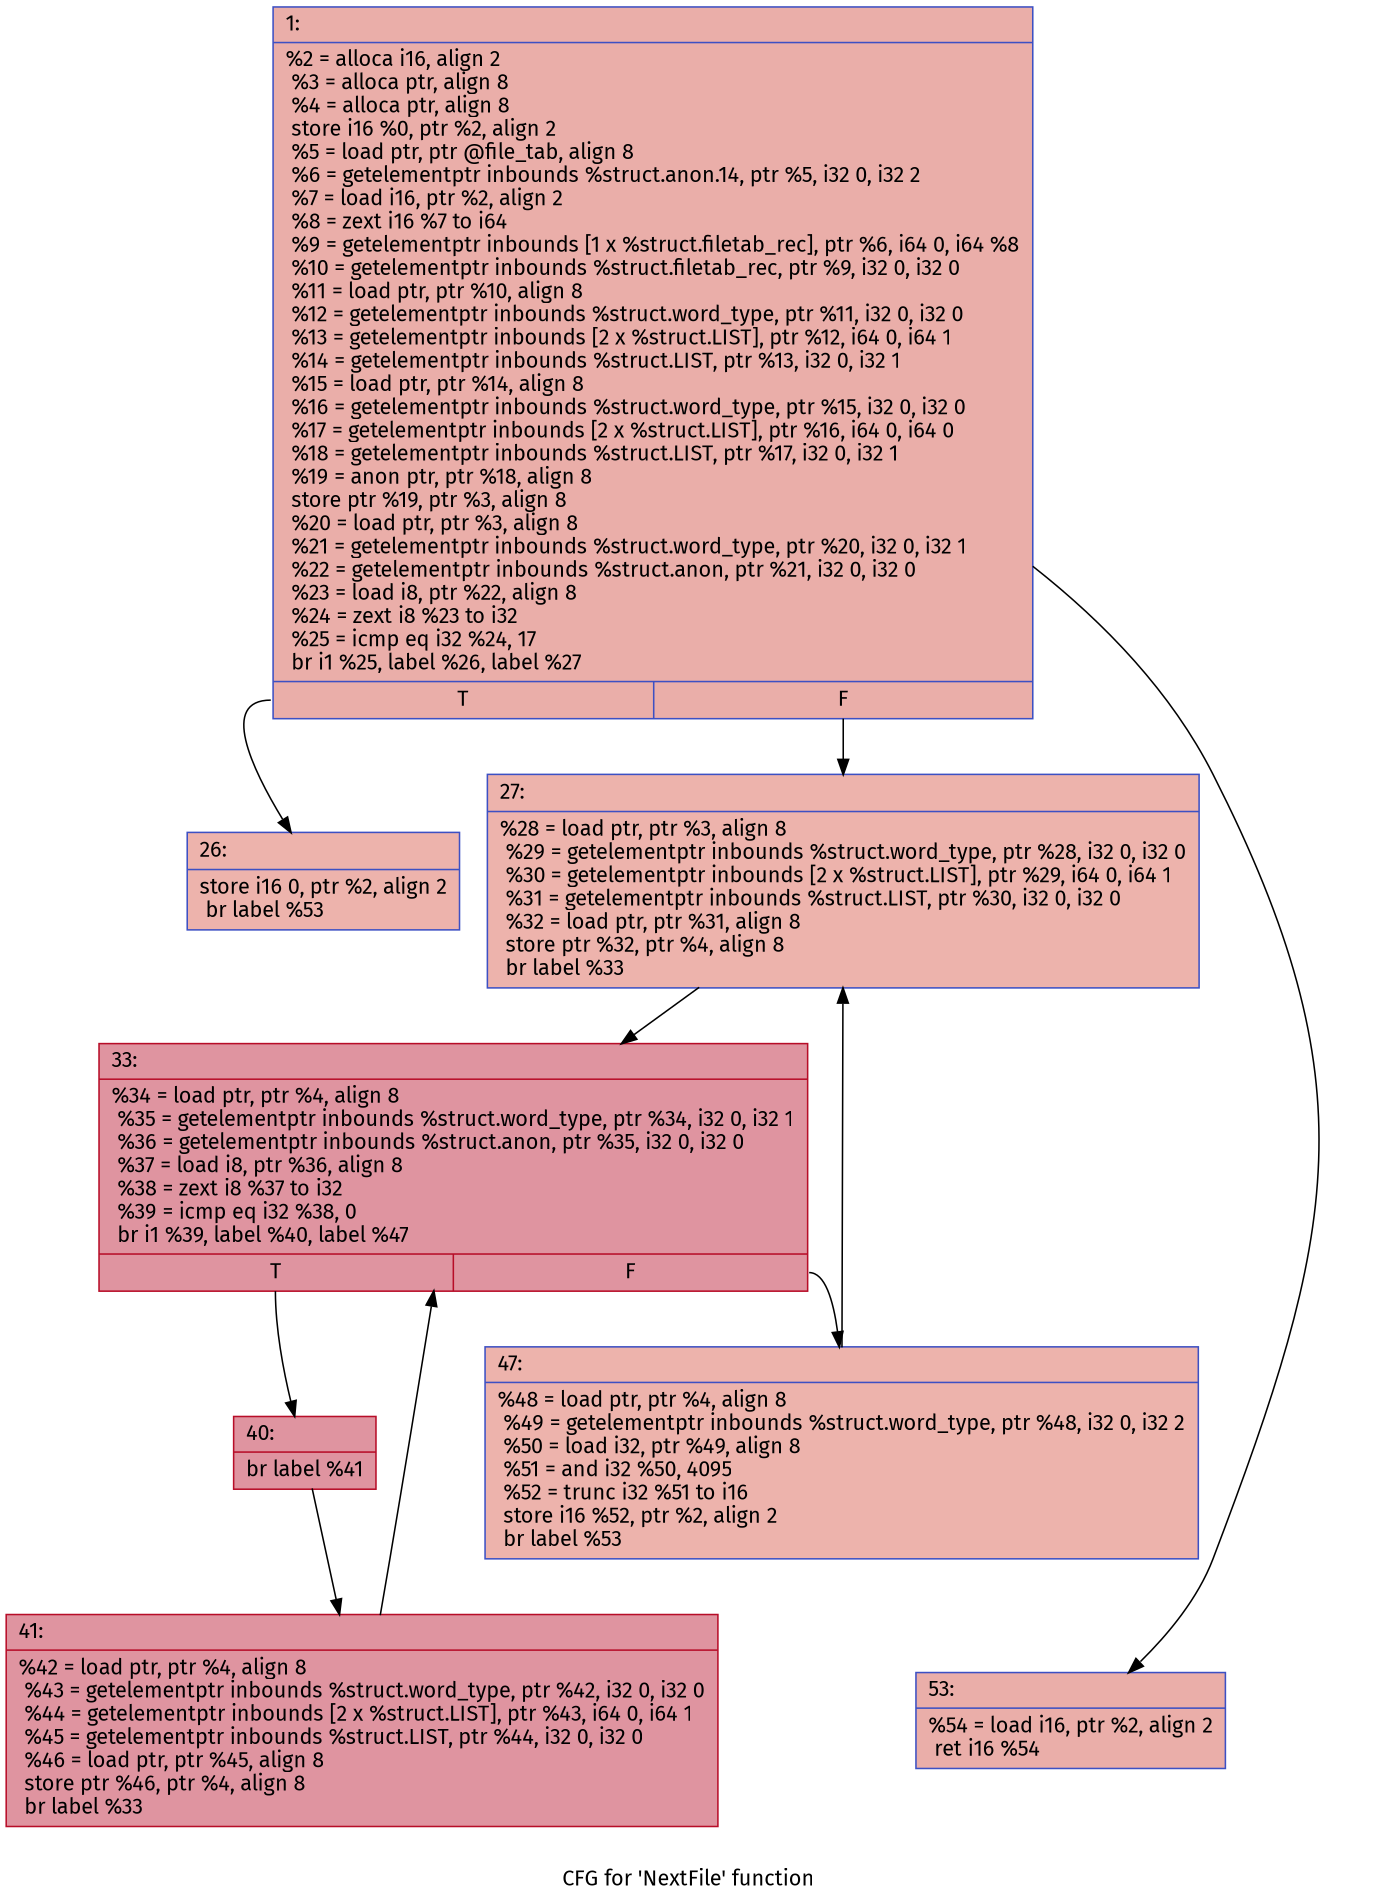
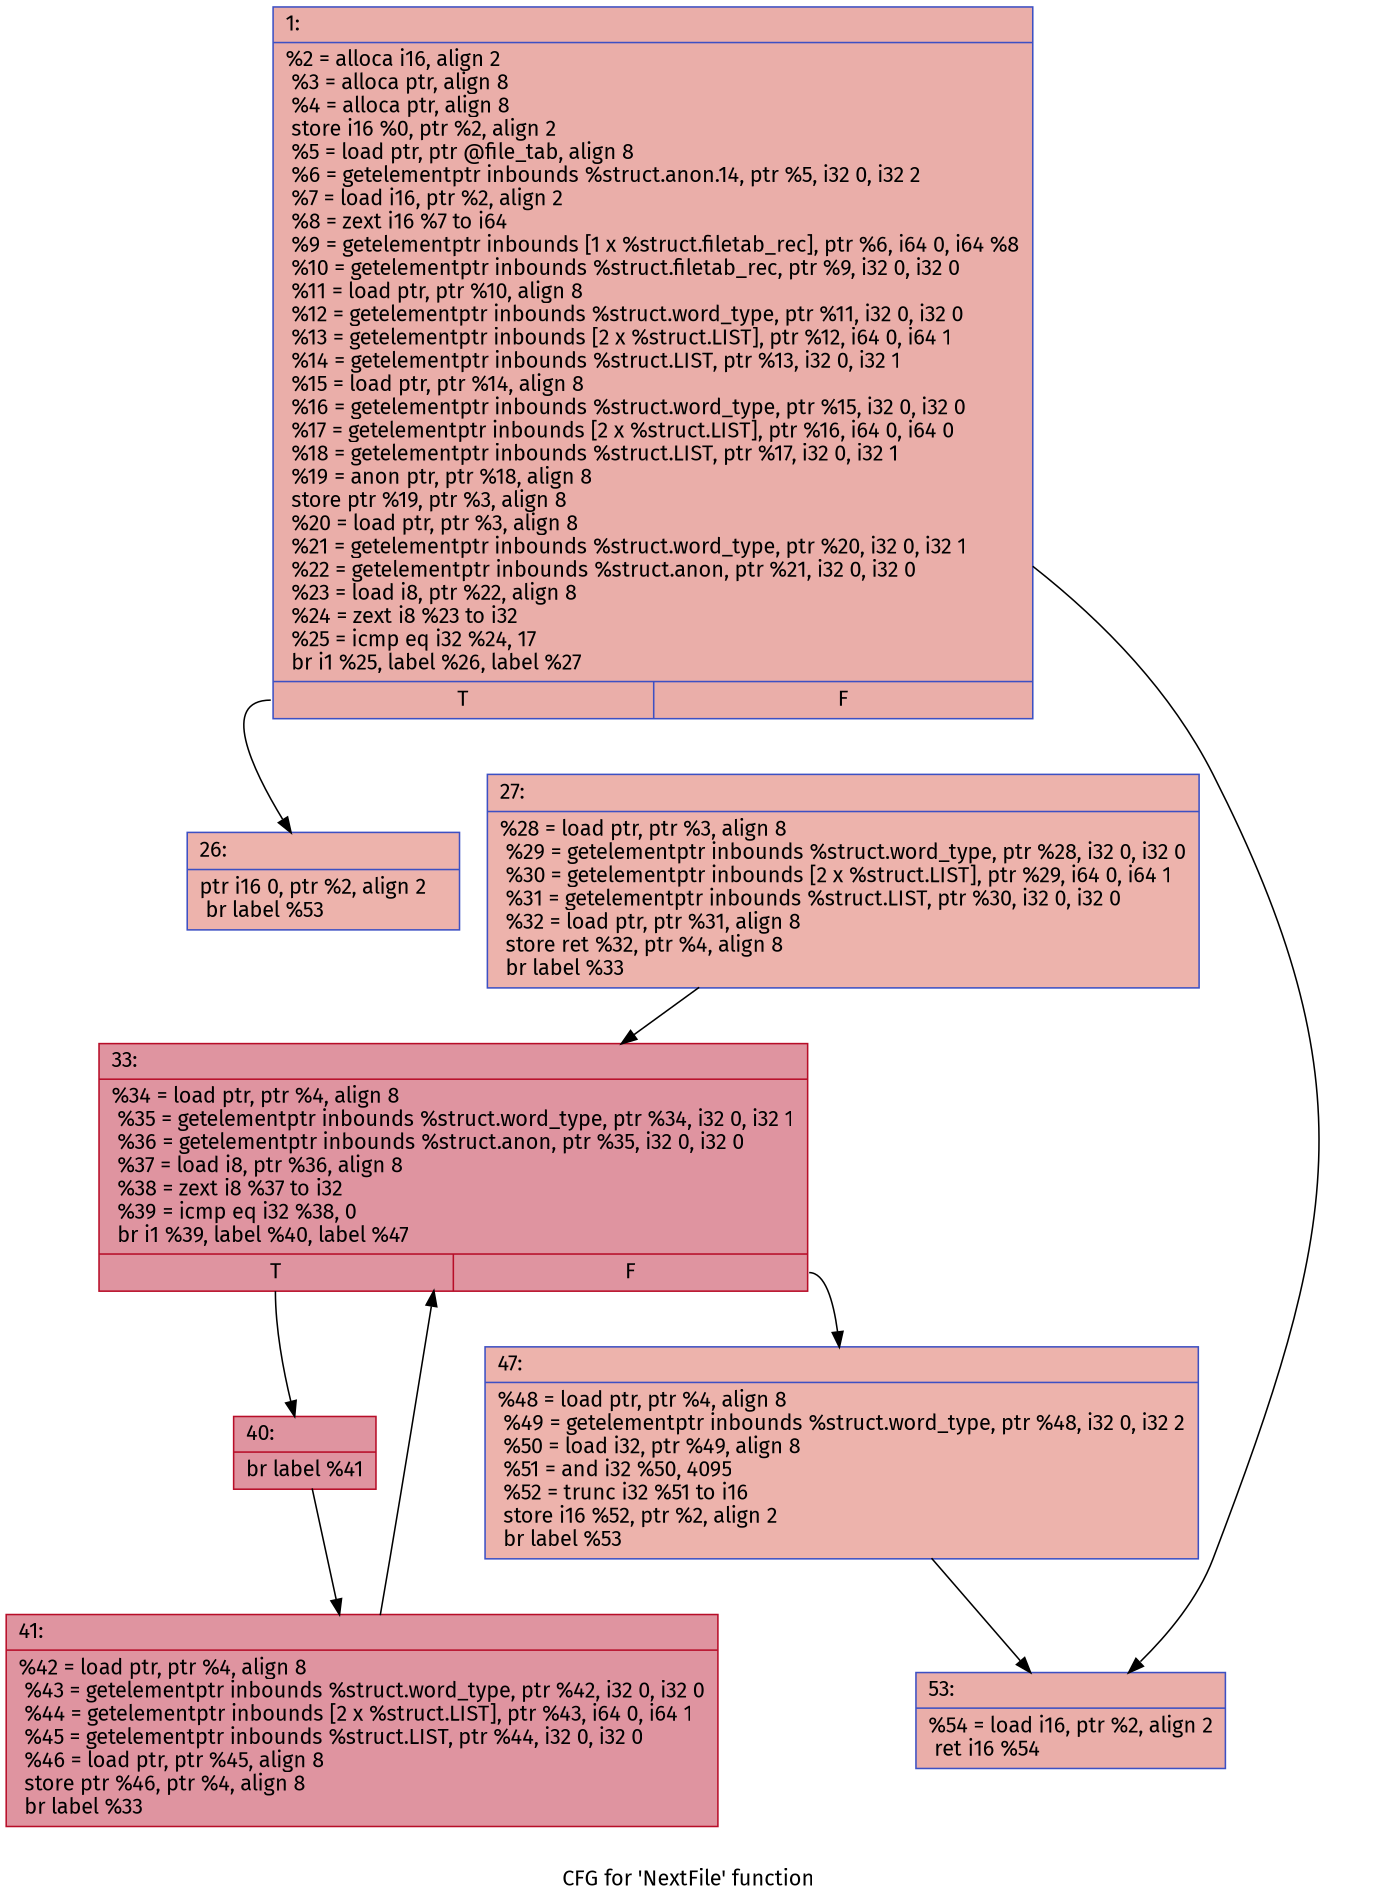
edge "1:" -> "27:": removed
node "26:": text "store i16 0, ptr %2, align 2" -> "ptr i16 0, ptr %2, align 2"
node "27:": text "store ptr %32, ptr %4, align 8" -> "store ret %32, ptr %4, align 8"
edge "47:" -> "27:": now "47:" -> "53:"
